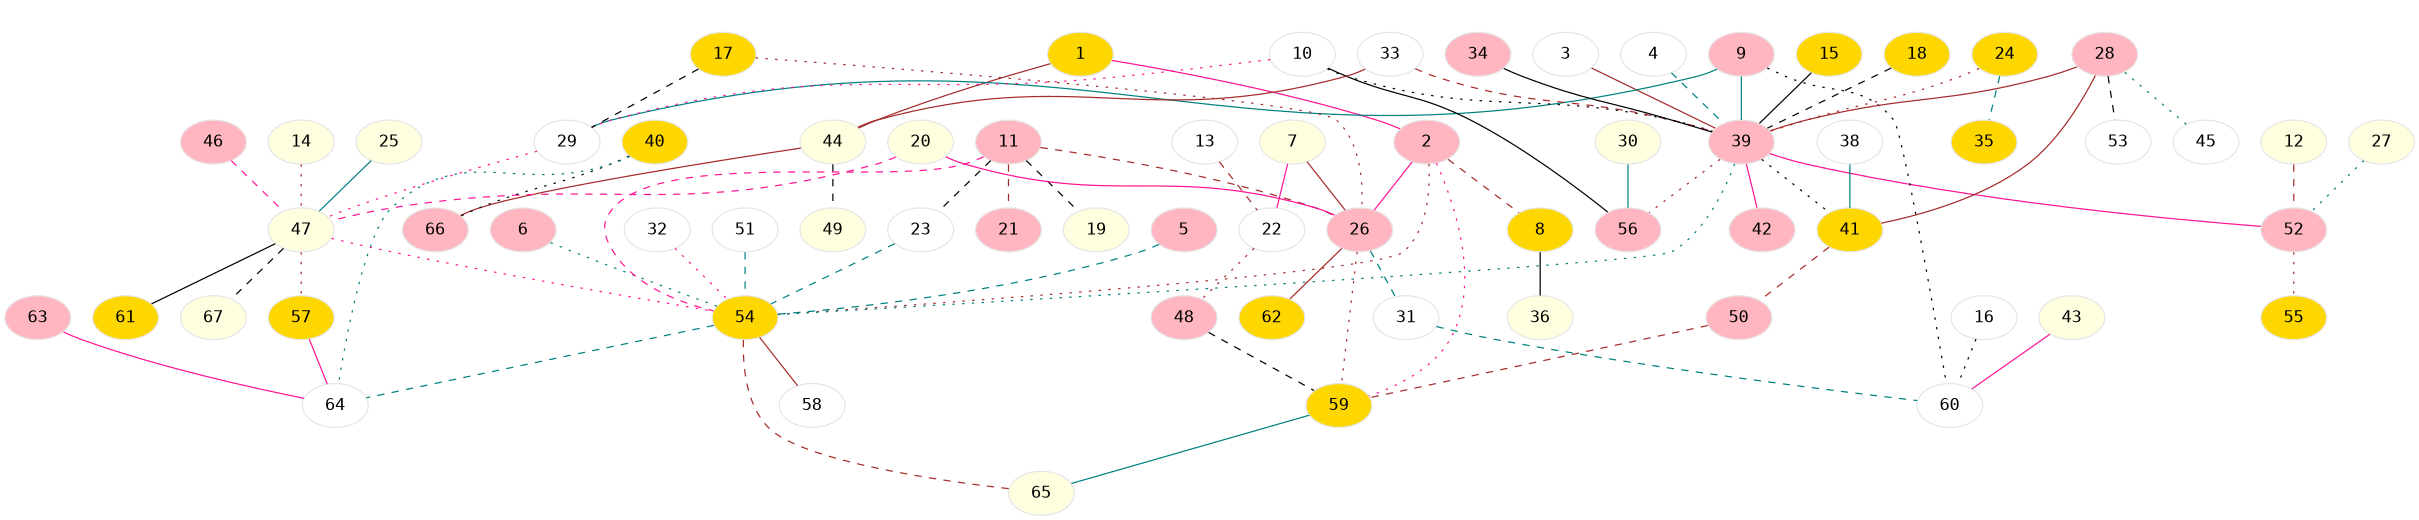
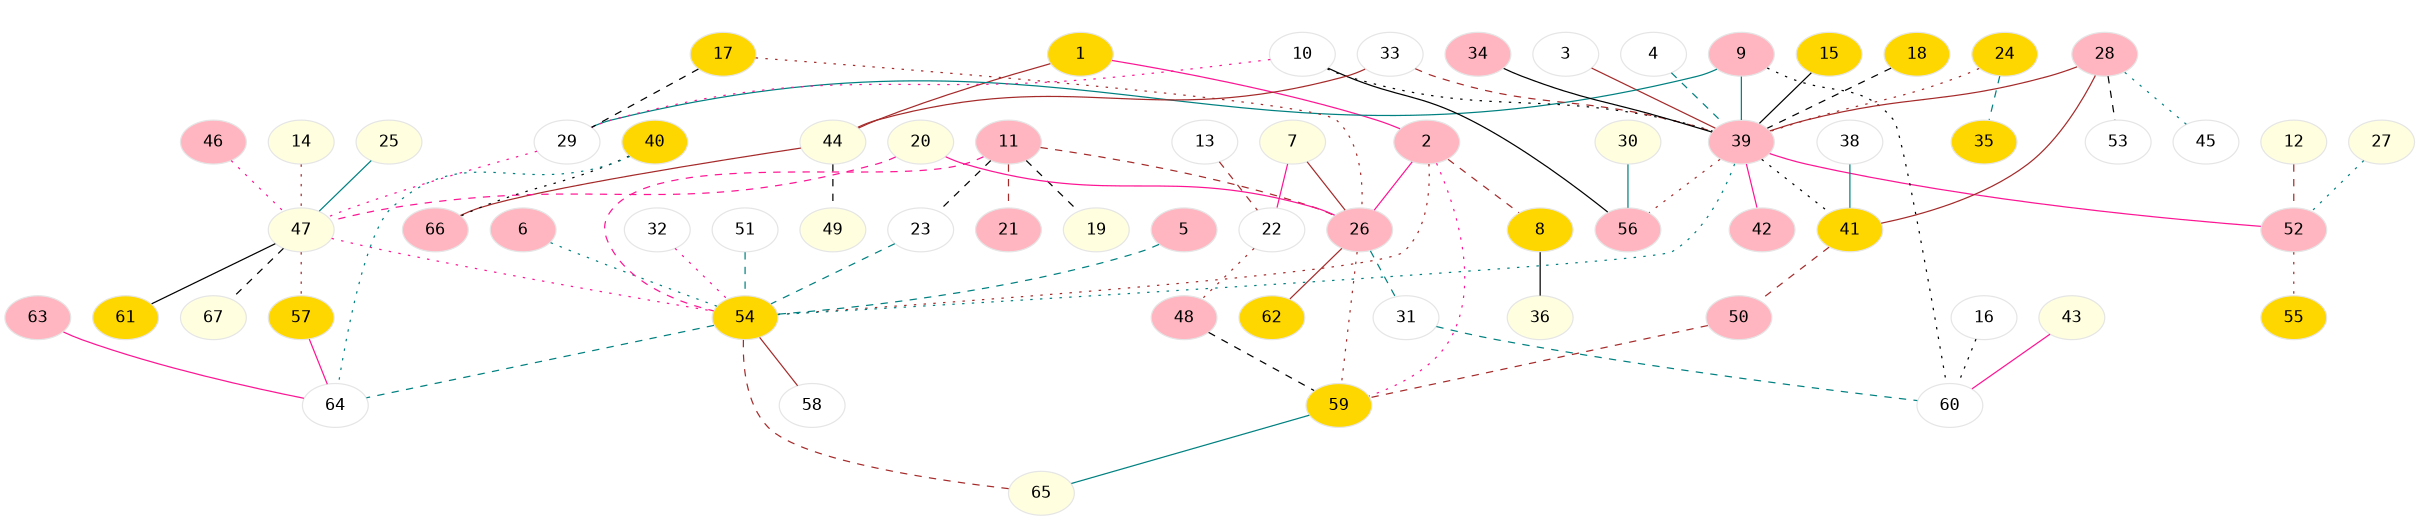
edge "46" -- "47": style dashed -> dotted
